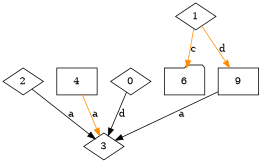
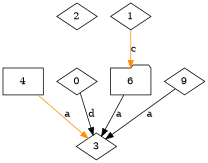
edge "1" -> "9": removed, label "d"
node "9": shape box -> diamond
edge "2" -> "3": now "6" -> "3"
